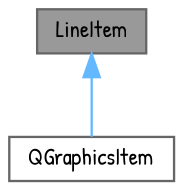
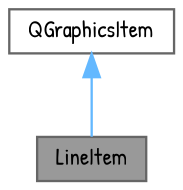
edge "QGraphicsItem" -> "LineItem": reversed
